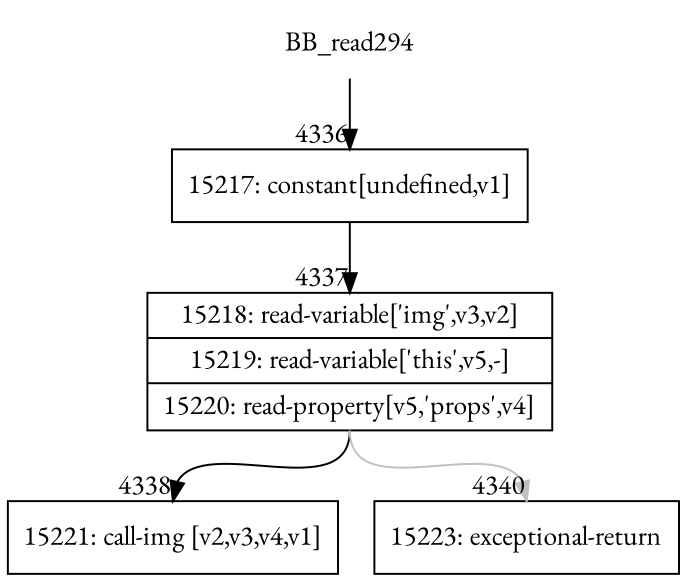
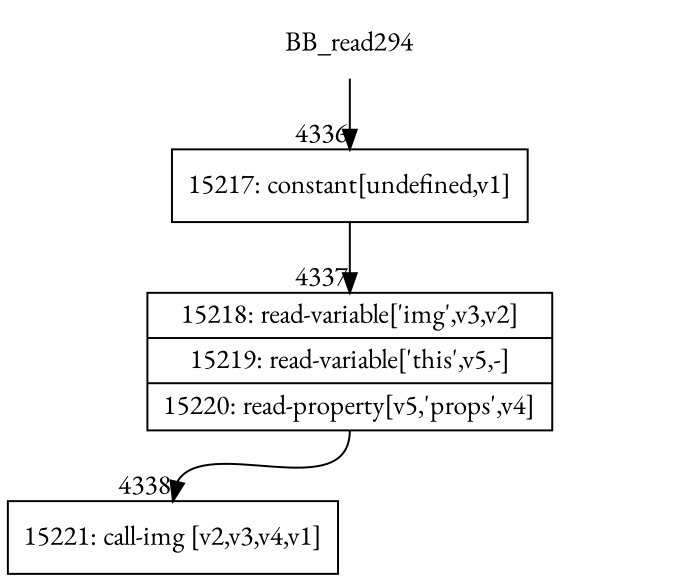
node "15223: exceptional-return": removed
